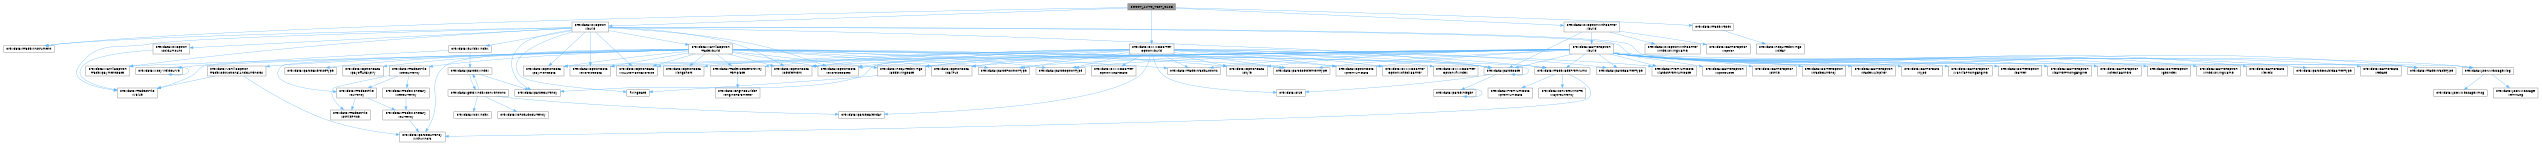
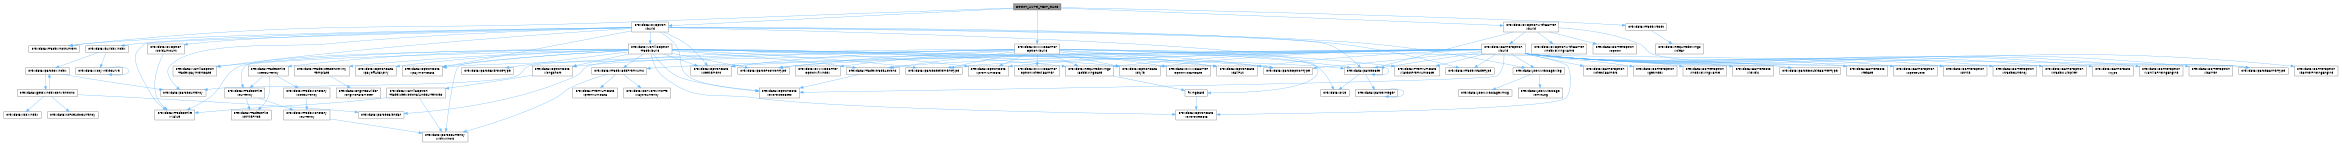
edge "ore::data::FxOption ::build" -> "ore::data::OptionData ::exerciseData": now "fixingDate" -> "ore::data::OptionData ::exerciseData"
edge "ore::data::FxKIKOBarrier Option::build" -> "ore::data::Trade::setSensitivity Template": removed
edge "ore::data::FxKIKOBarrier Option::build" -> "ore::data::Trade::addPremiums": removed
edge "ore::data::FxKIKOBarrier Option::build" -> "ore::data::OptionData ::exerciseDates": now "ore::data::Trade::tradeActions" -> "ore::data::OptionData ::exerciseDates"
edge "ore::data::VanillaOption Trade::build" -> "ore::data::VanillaOption Trade::setNotionalAndCurrencies": now "ore::data::OptionData ::longShort" -> "ore::data::VanillaOption Trade::setNotionalAndCurrencies"
edge "ore::data::BarrierOption ::build" -> "ore::data::parseBarrierType": now "ore::data::FxOptionWithBarrier ::build" -> "ore::data::parseBarrierType"
node "ore::data::OptionData ::isAutomaticExercise": removed
